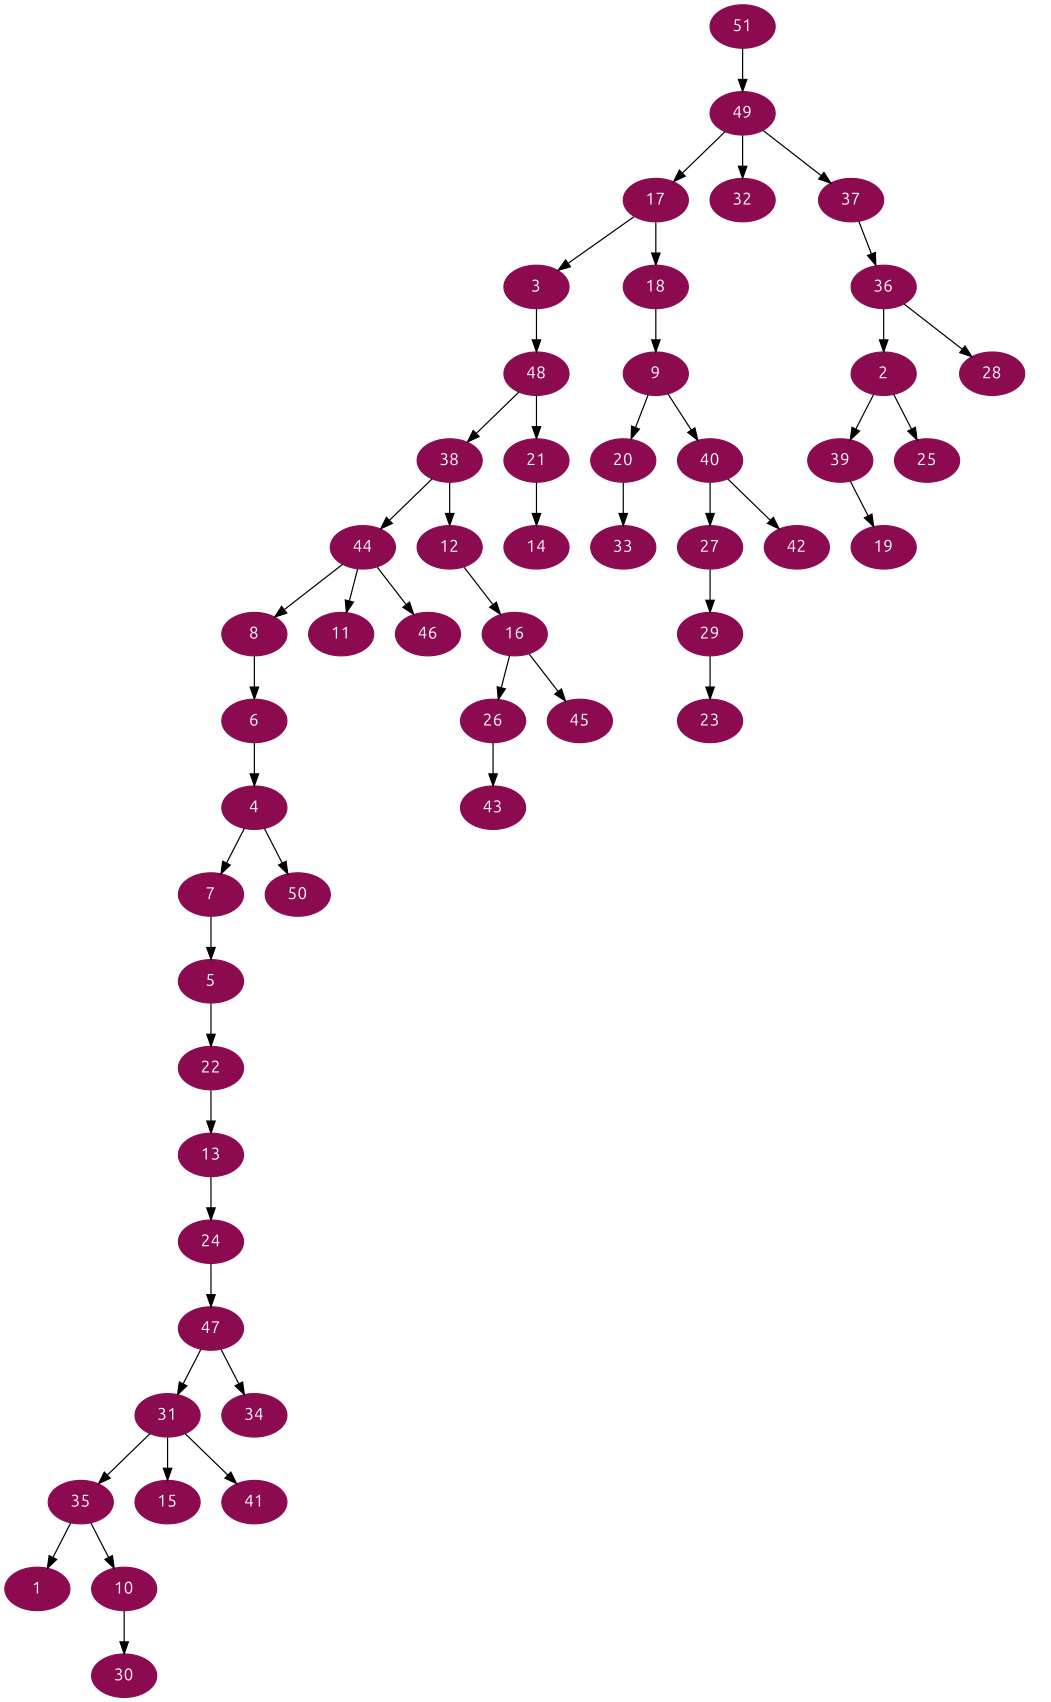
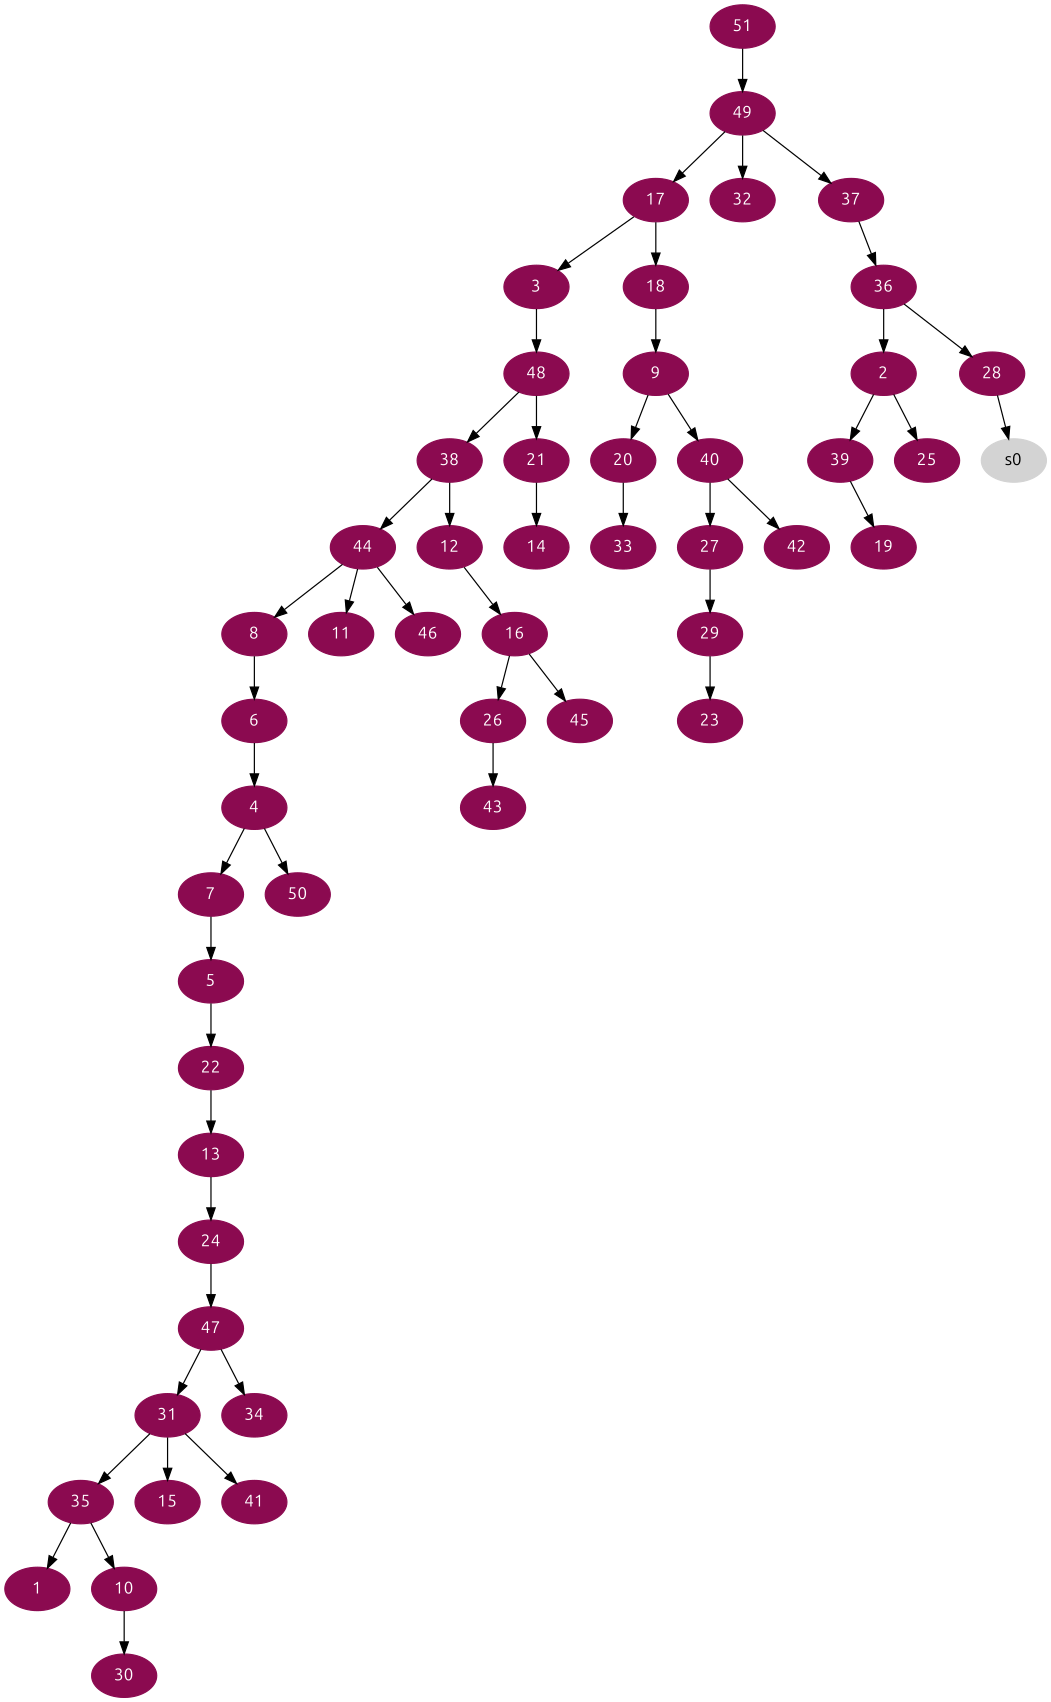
node "s0": added
